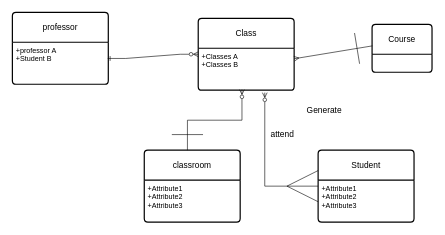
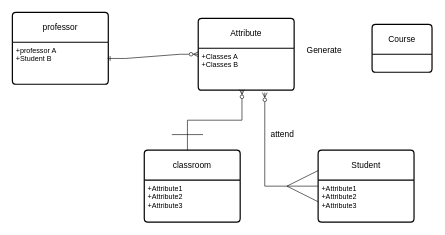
node "Class": label "Class" -> "Attribute"
edge "Course" -- "+Classes A +Classes B": removed
node "Generate": moved (324, 110) -> (324, 50)
